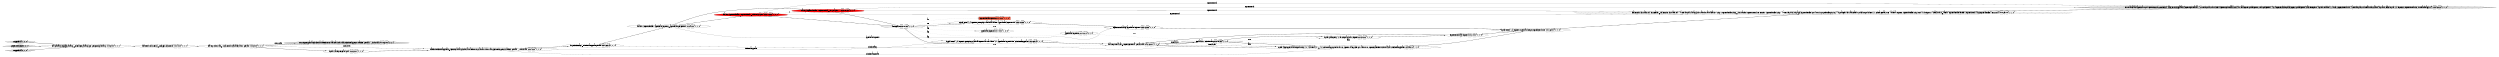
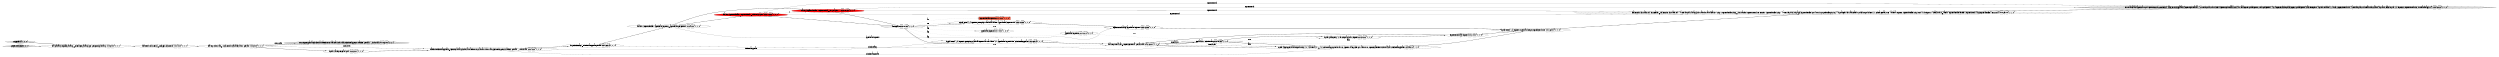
node "mergeAndPush['0', '1', '0']": removed
